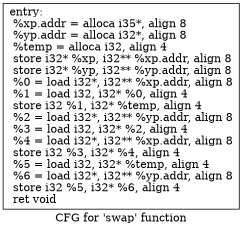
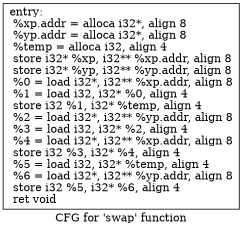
node "entry:": text "%xp.addr = alloca i35*, align 8" -> "%xp.addr = alloca i32*, align 8"
